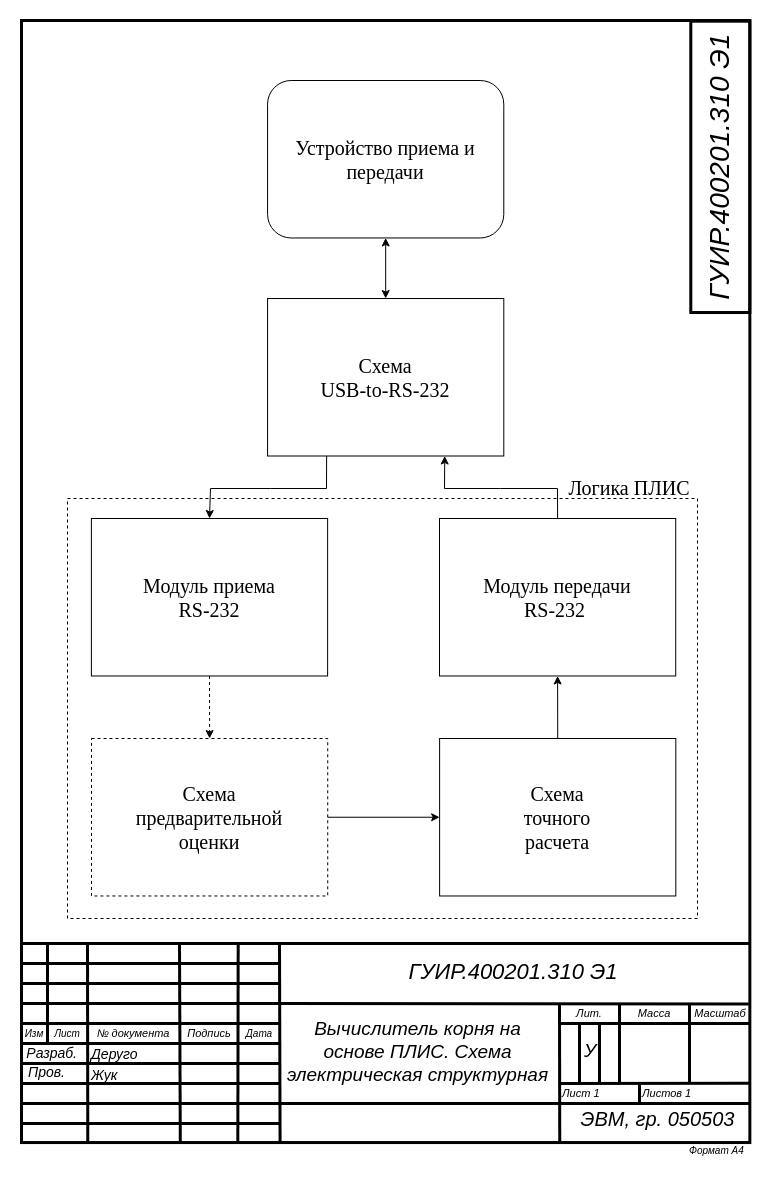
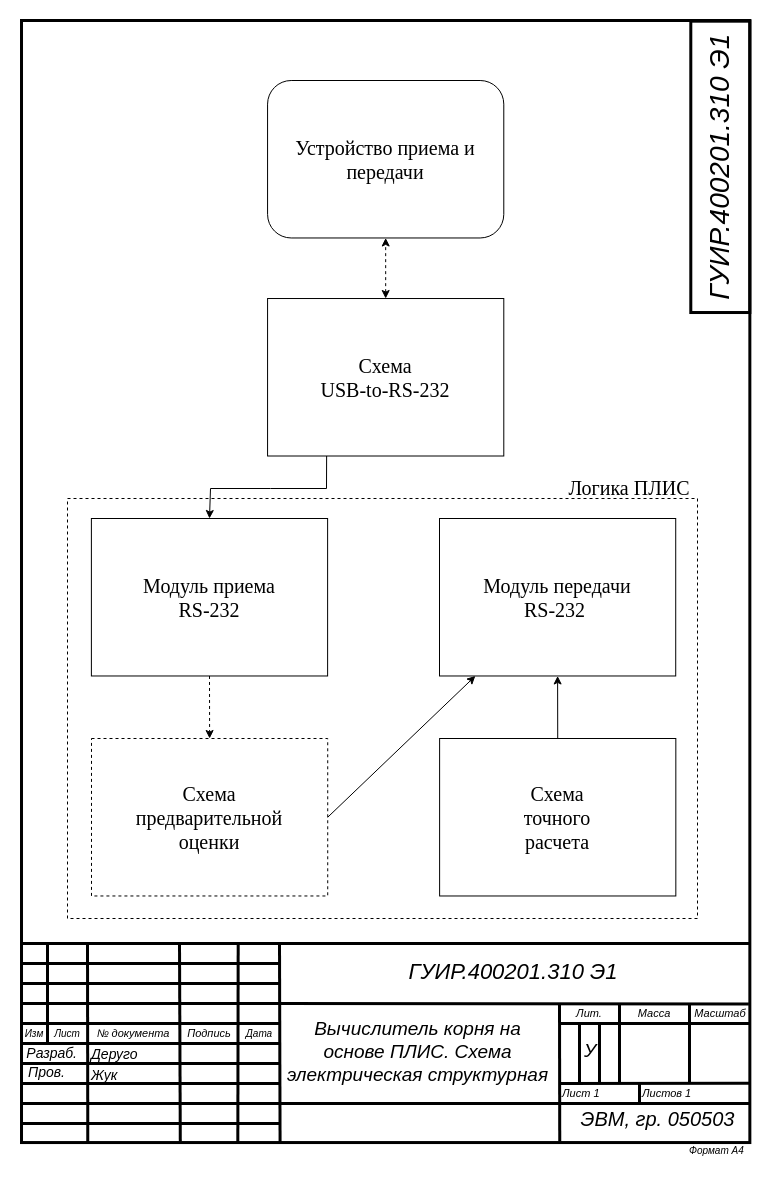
edge "Устройство приема и передачи" -- "Схема USB-to-RS-232": style solid -> dashed
edge "Модуль передачи RS-232" -> "Схема USB-to-RS-232": removed
edge "Схема предварительной оценки" -> "Схема точного расчета": now "Схема предварительной оценки" -> "Модуль передачи RS-232"
